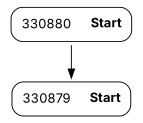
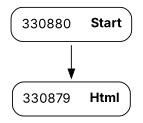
node "330879": text "Start" -> "Html"
